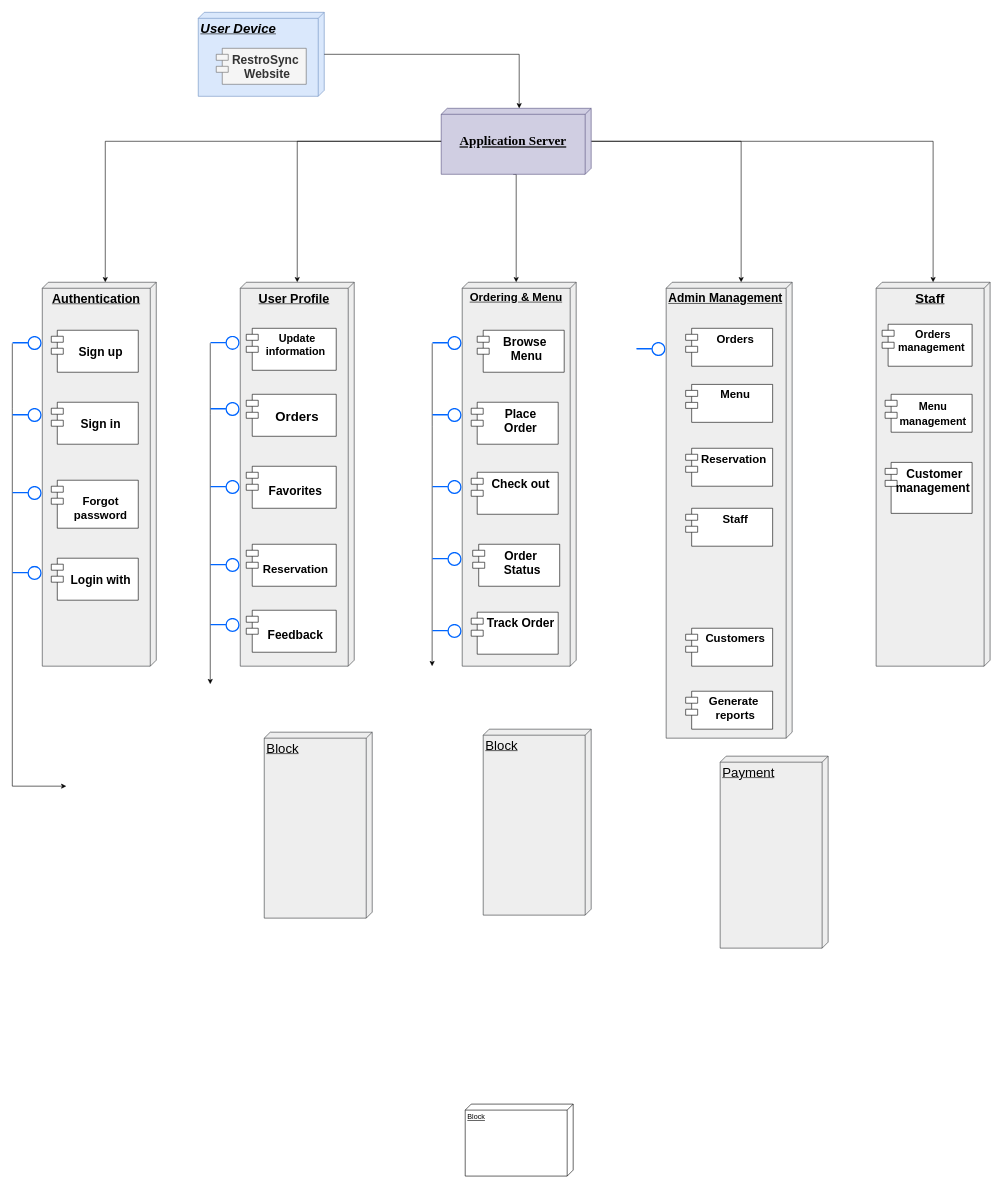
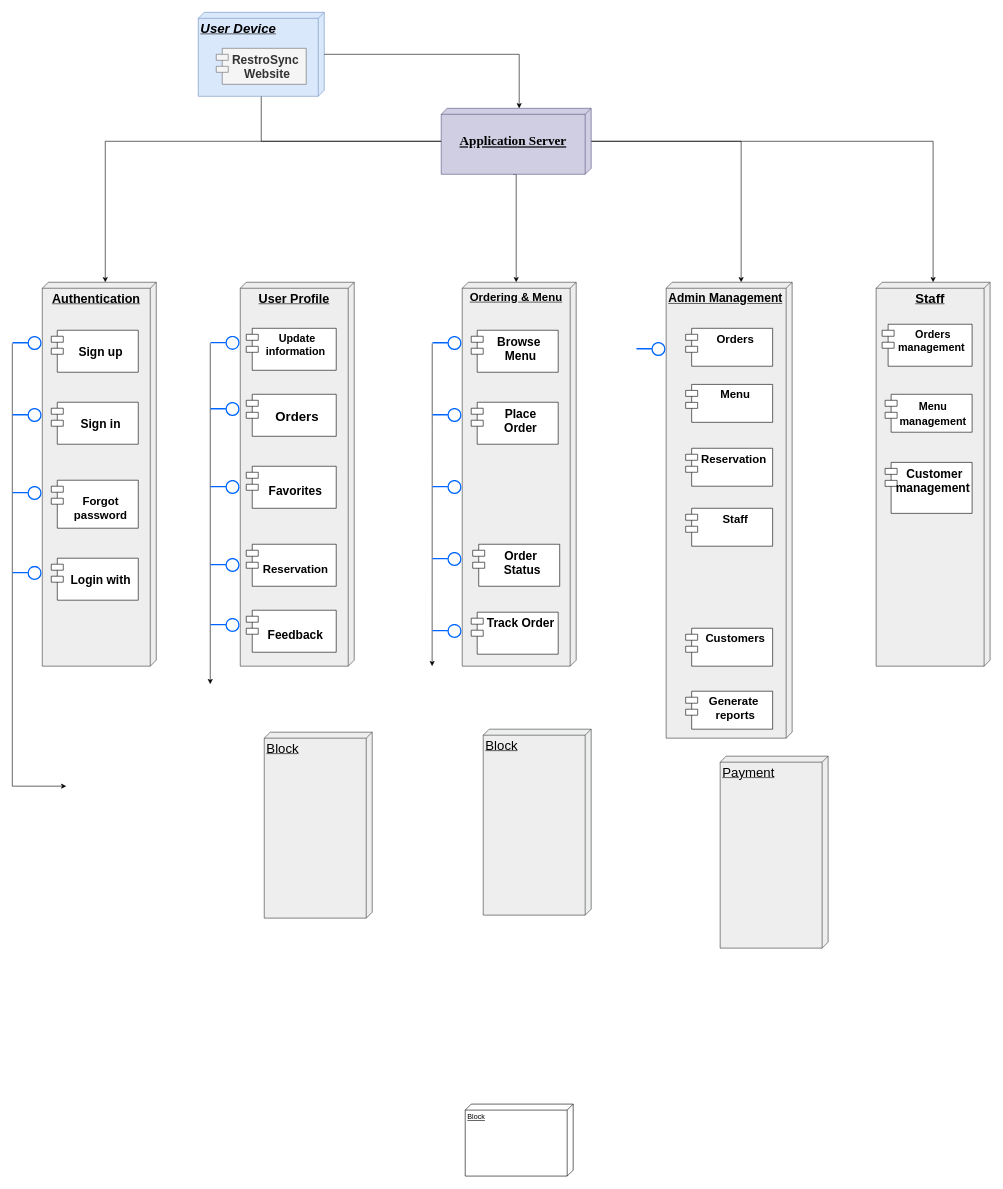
edge "Application Server" -> "User Profile": now "Application Server" -> "RestroSync Website"
node "Browse Menu": moved (521, 351) -> (515, 351)
node "Check out": removed
